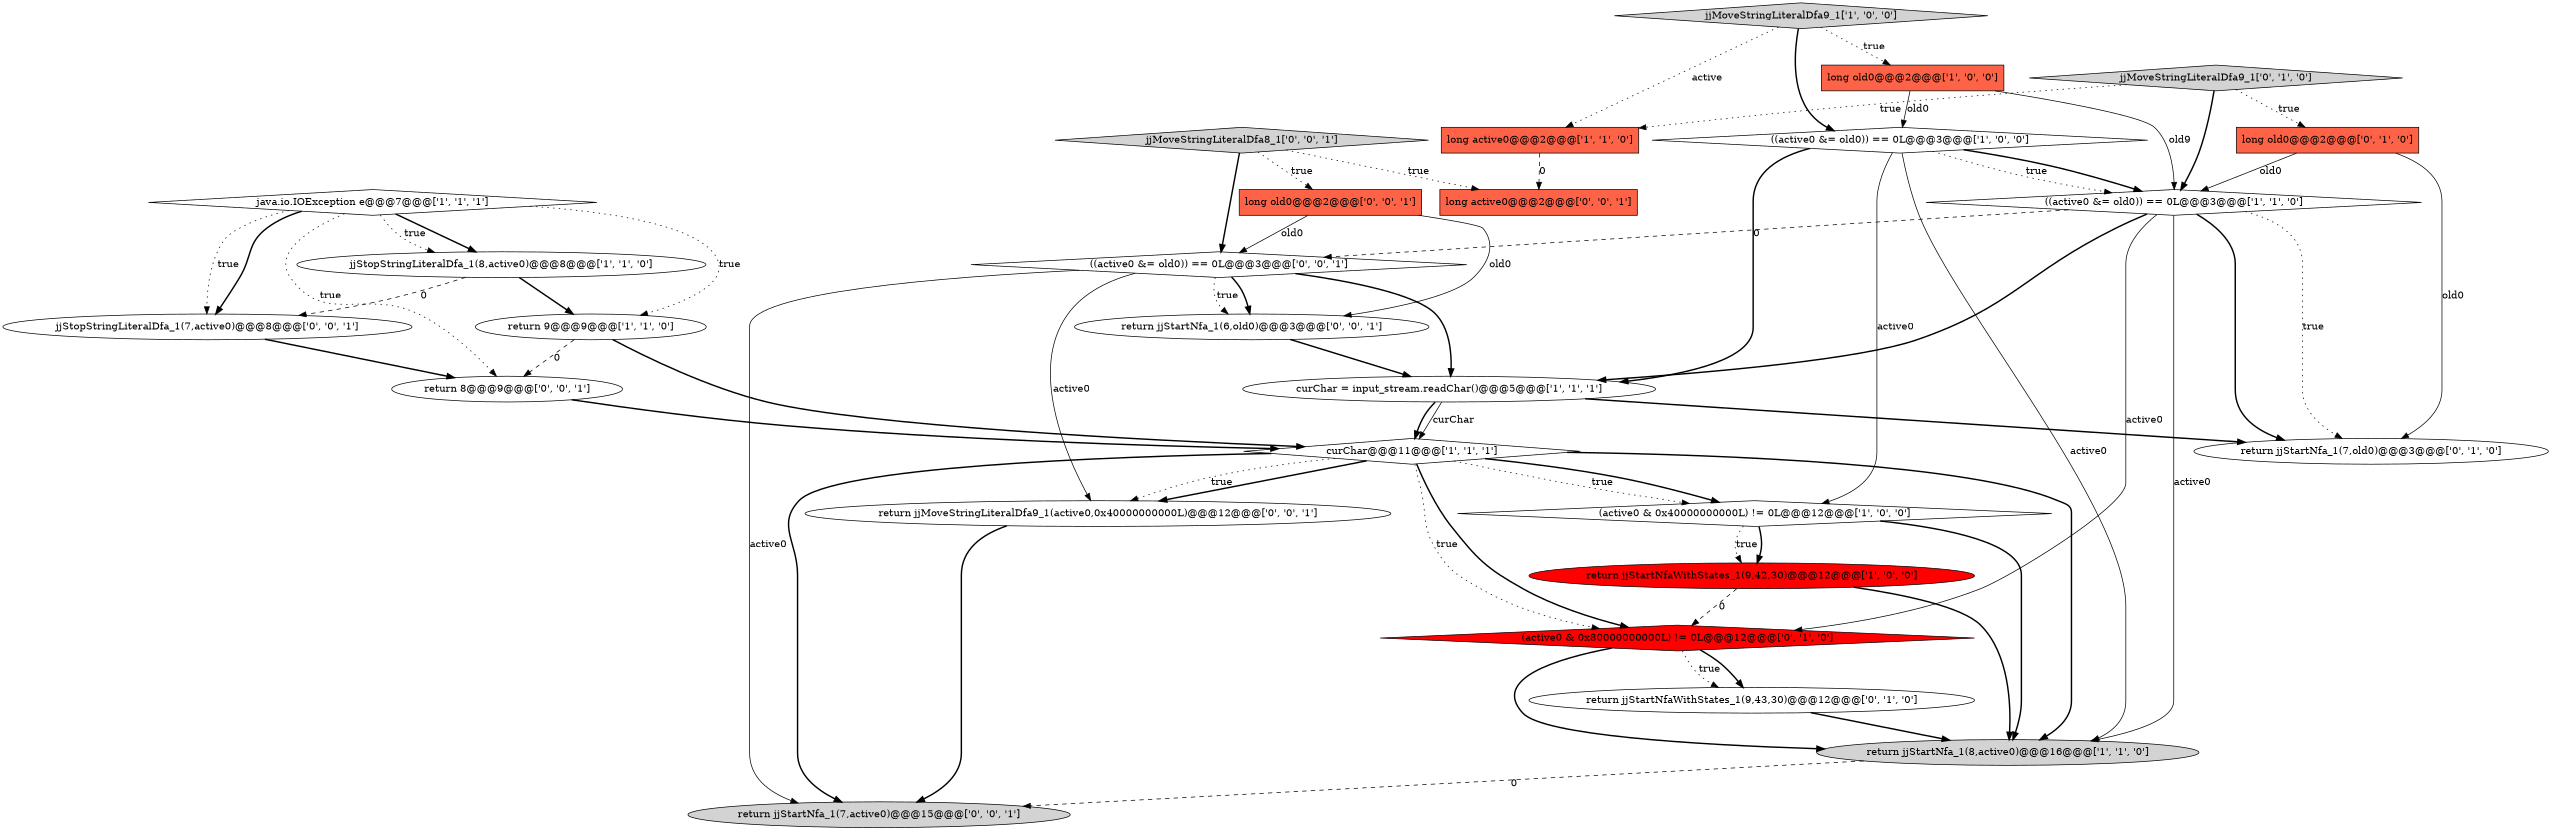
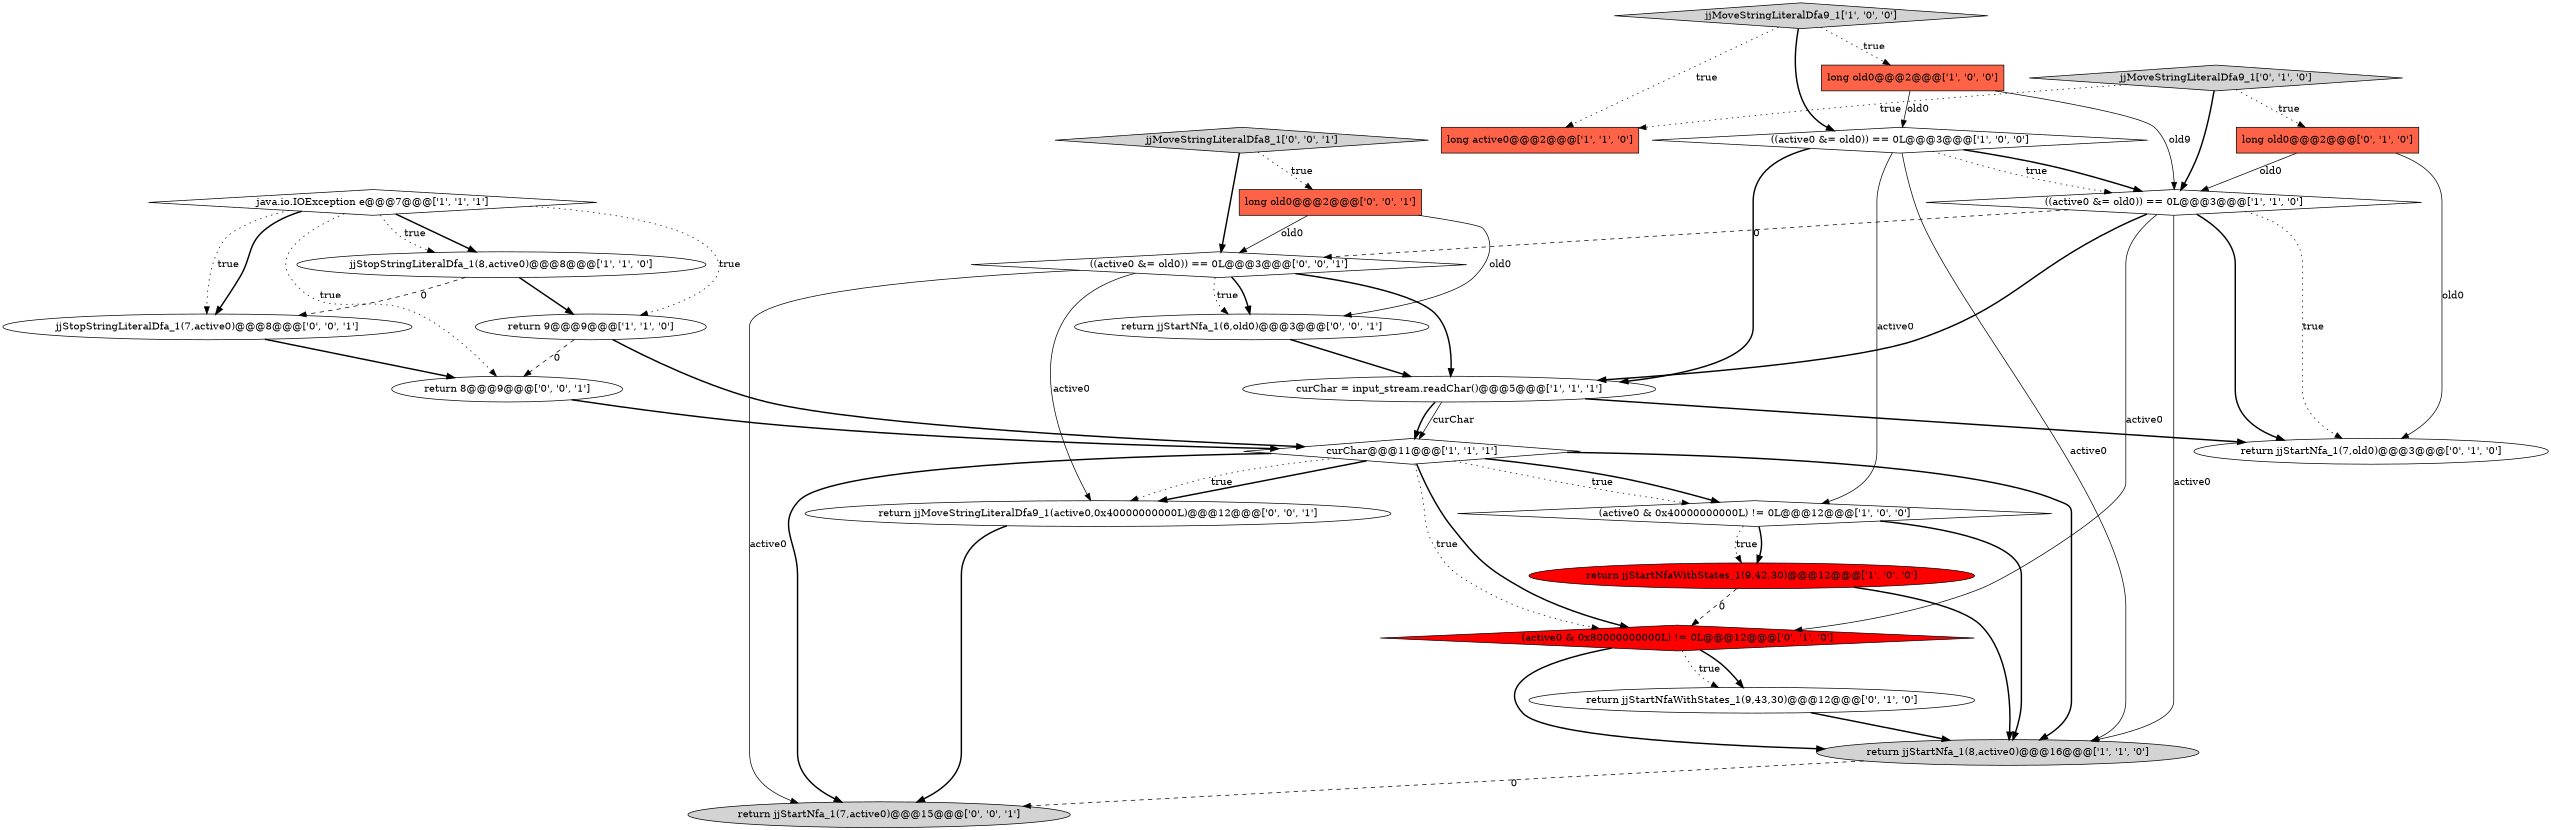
edge "jjMoveStringLiteralDfa9_1['1', '0', '0']" -> "long active0@@@2@@@['1', '1', '0']": label "active" -> "true"
node "long active0@@@2@@@['0', '0', '1']": removed
